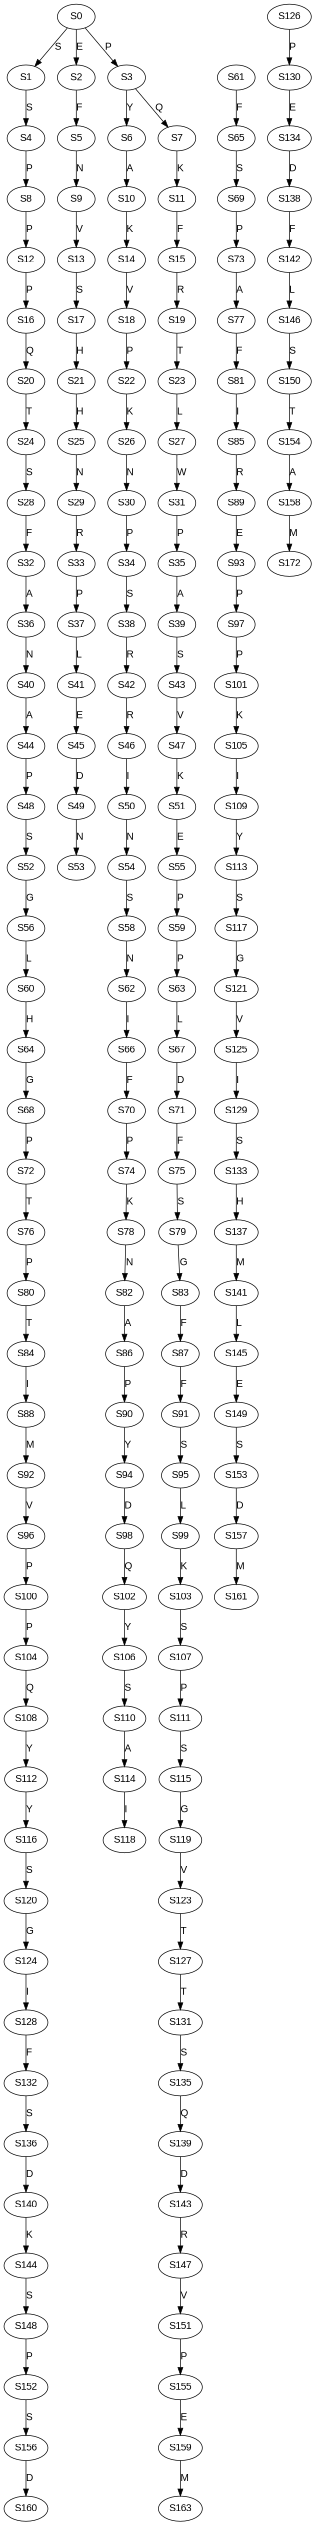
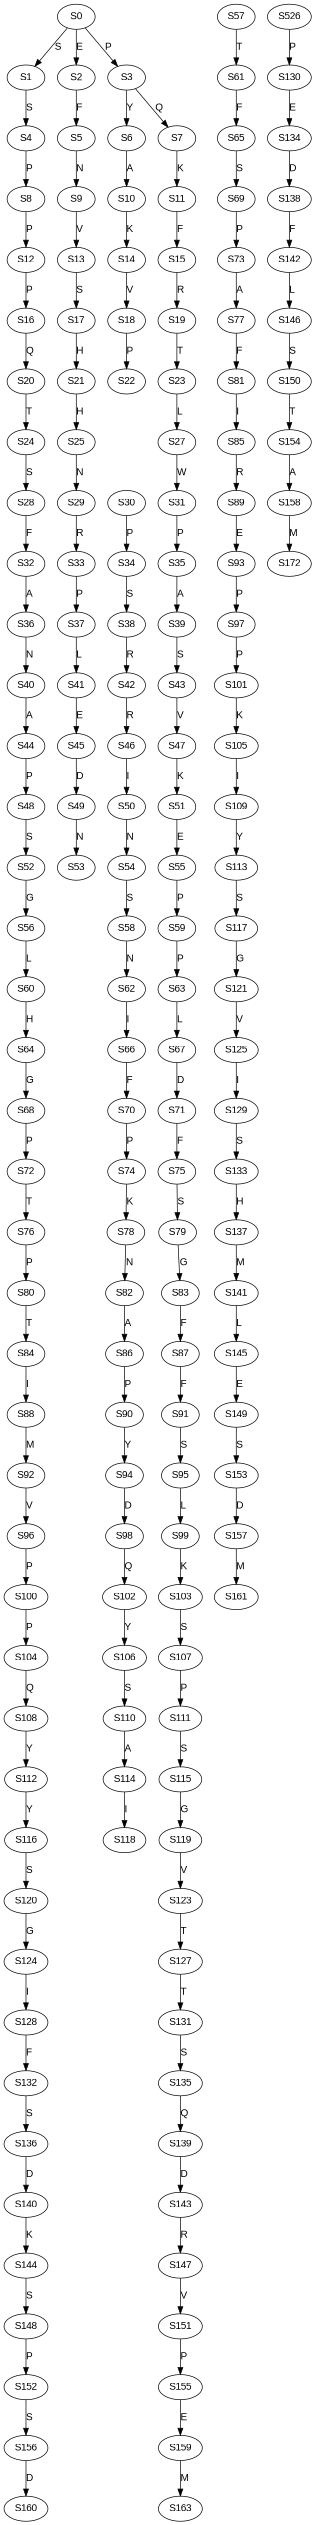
node "S57": added
node "S126": label "S126" -> "S526"
node "S26": removed
